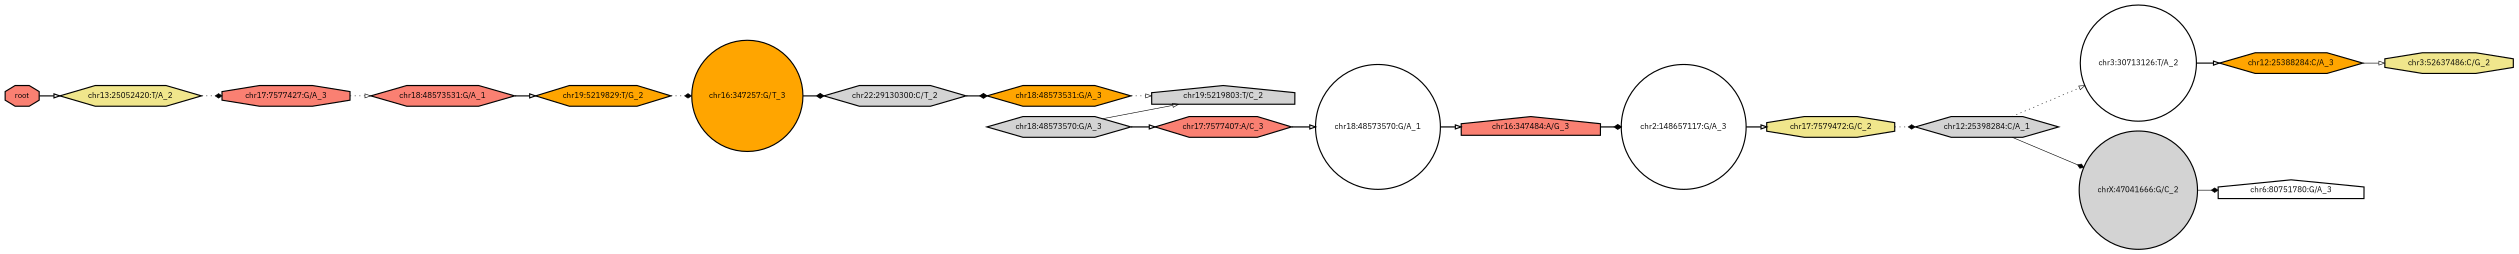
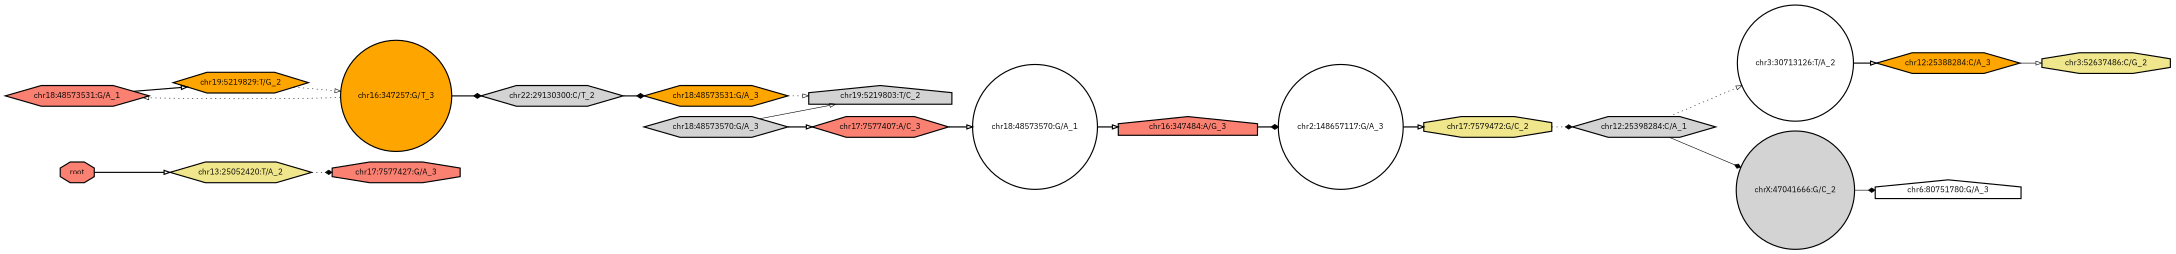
edge "chr17:7577427:G/A_3" -> "chr18:48573531:G/A_1": now "chr16:347257:G/T_3" -> "chr18:48573531:G/A_1"
edge "chr19:5219829:T/G_2" -> "chr16:347257:G/T_3": arrowhead diamond -> onormal
